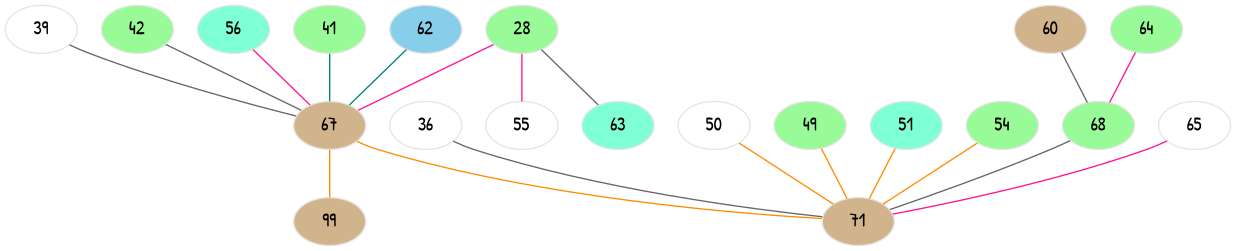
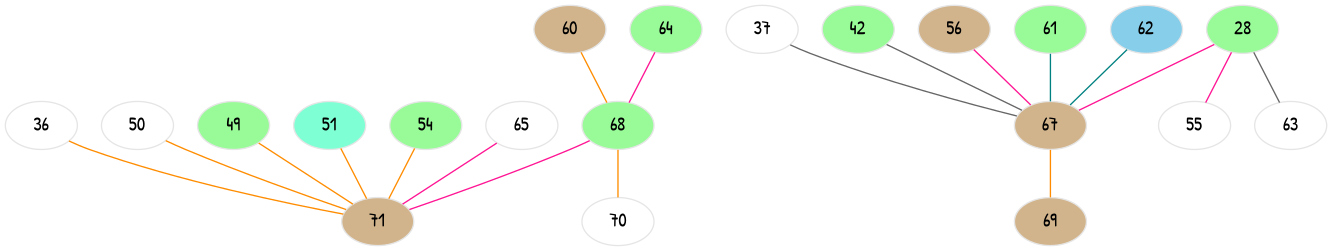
node "39": label "39" -> "37"
node "56": fillcolor aquamarine -> tan
node "41": label "41" -> "61"
edge "60" -- "68": color gray40 -> darkorange
node "63": fillcolor aquamarine -> white
edge "68" -- "71": color gray40 -> deeppink
edge "36" -- "71": color gray40 -> darkorange
edge "67" -- "71": removed
node "99": label "99" -> "69"
node "70": added
